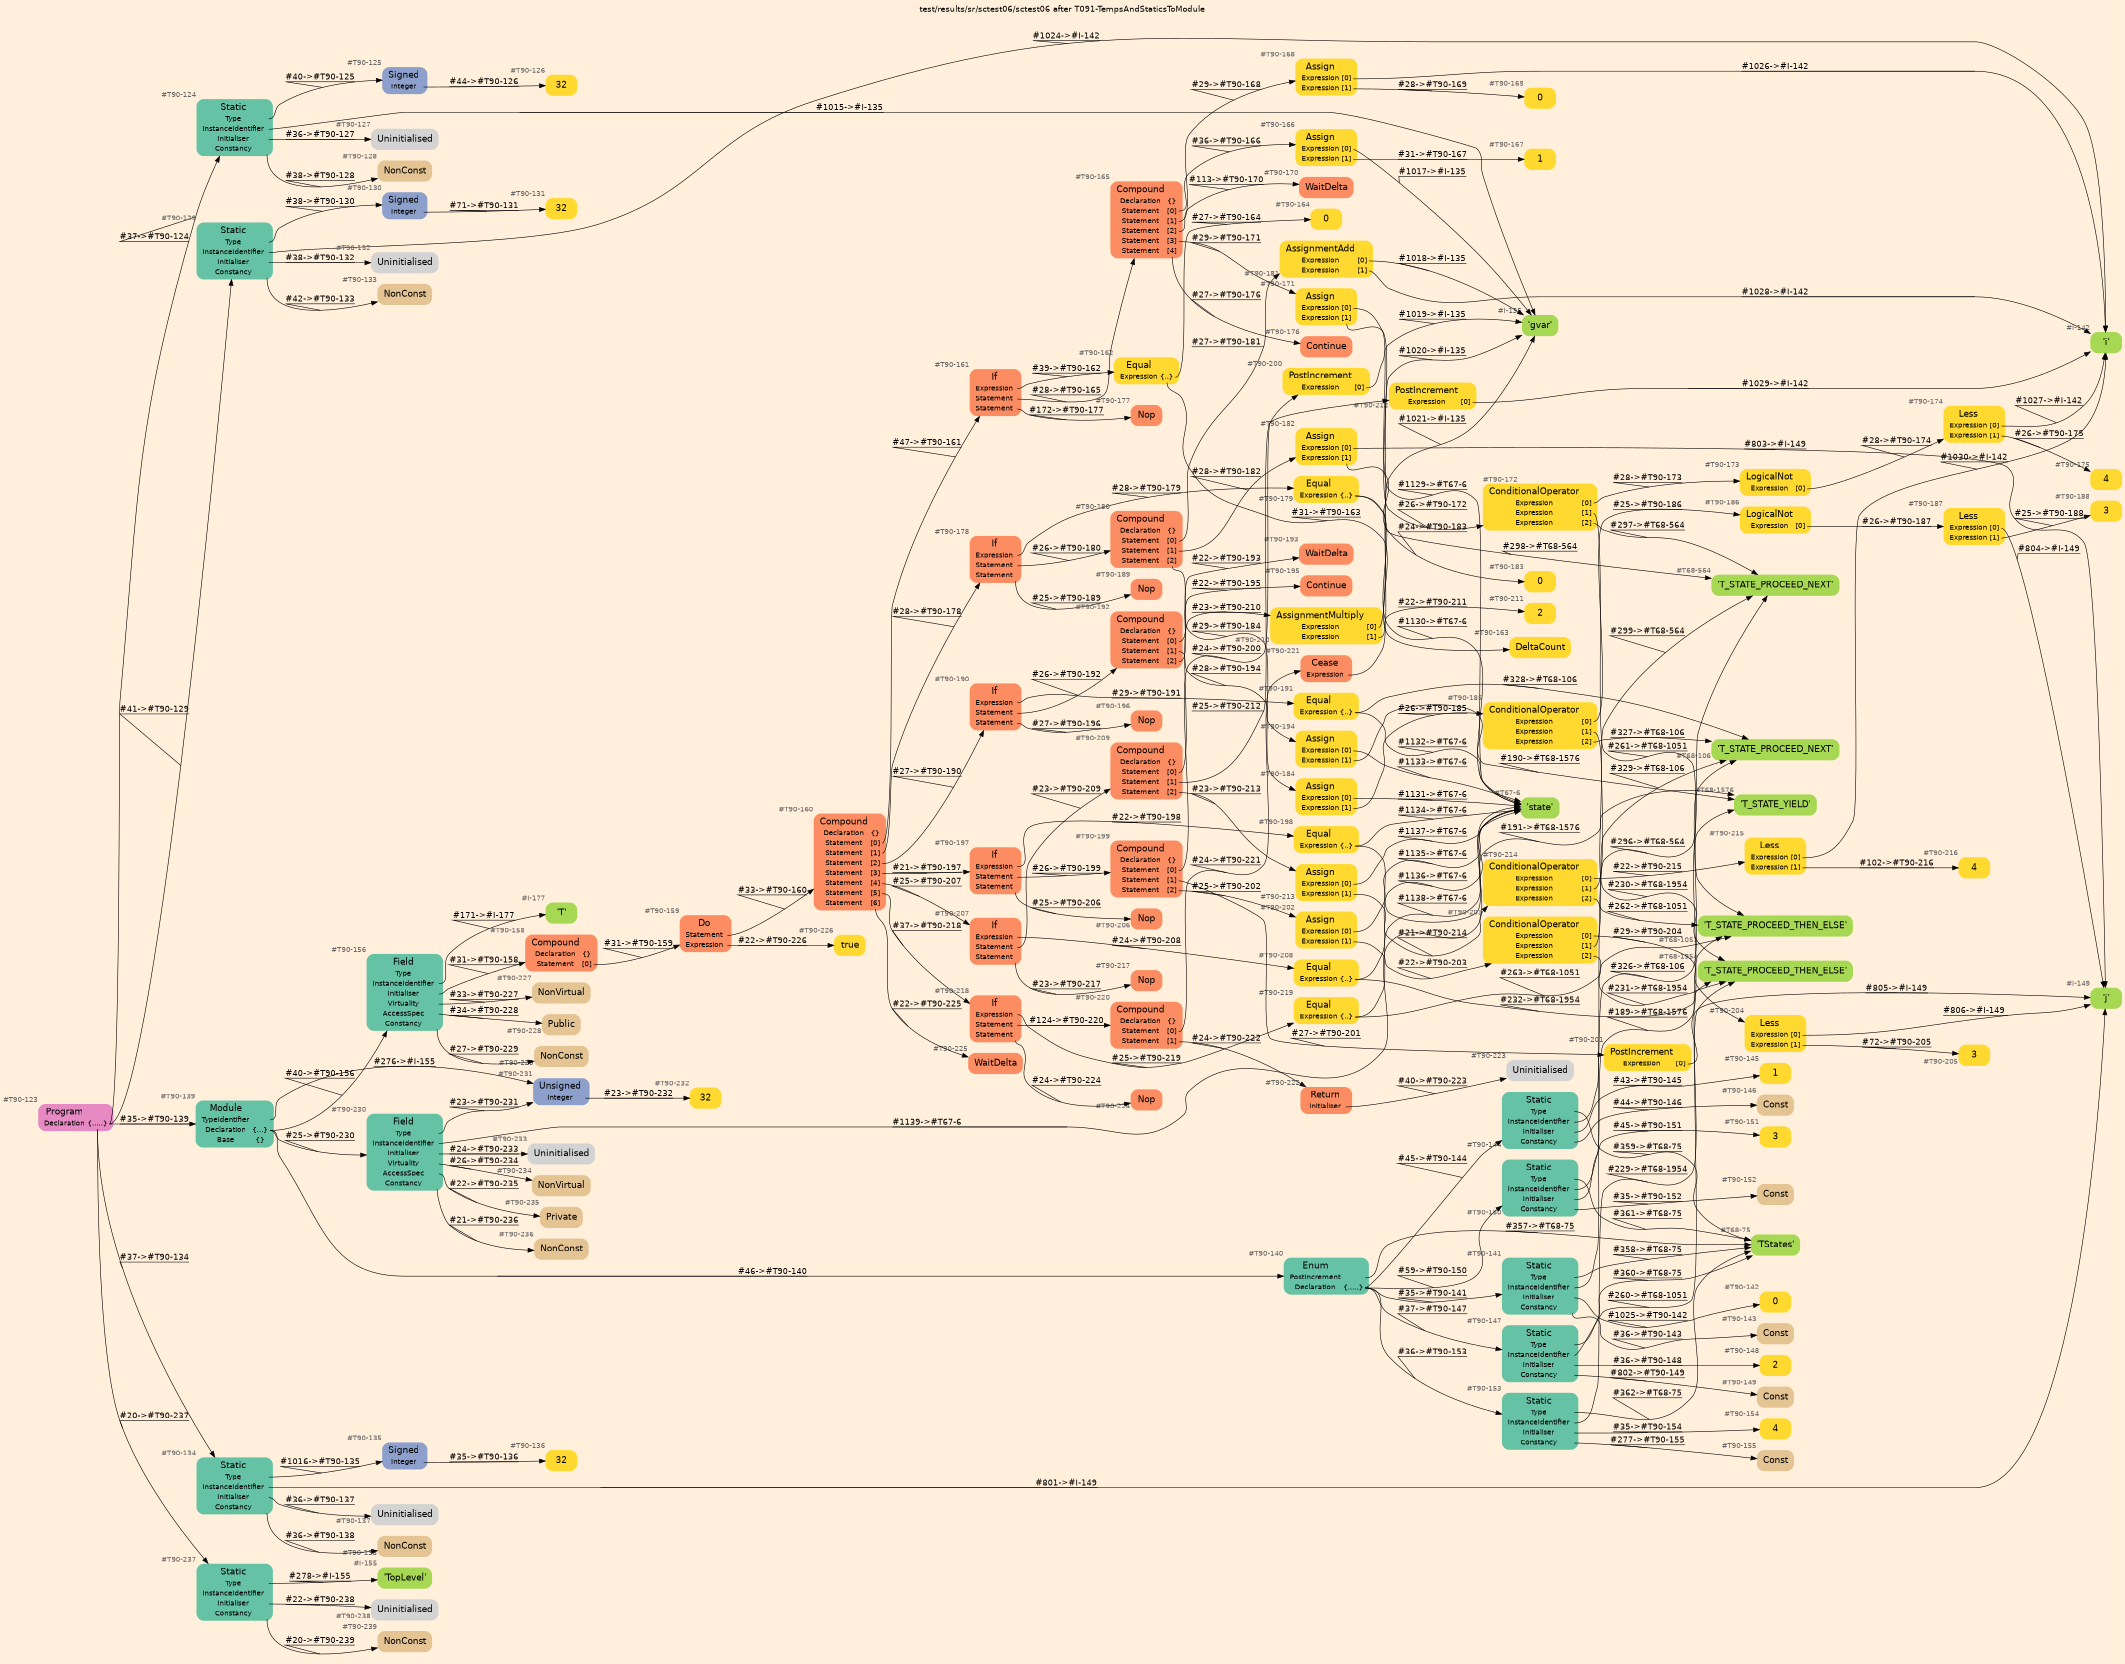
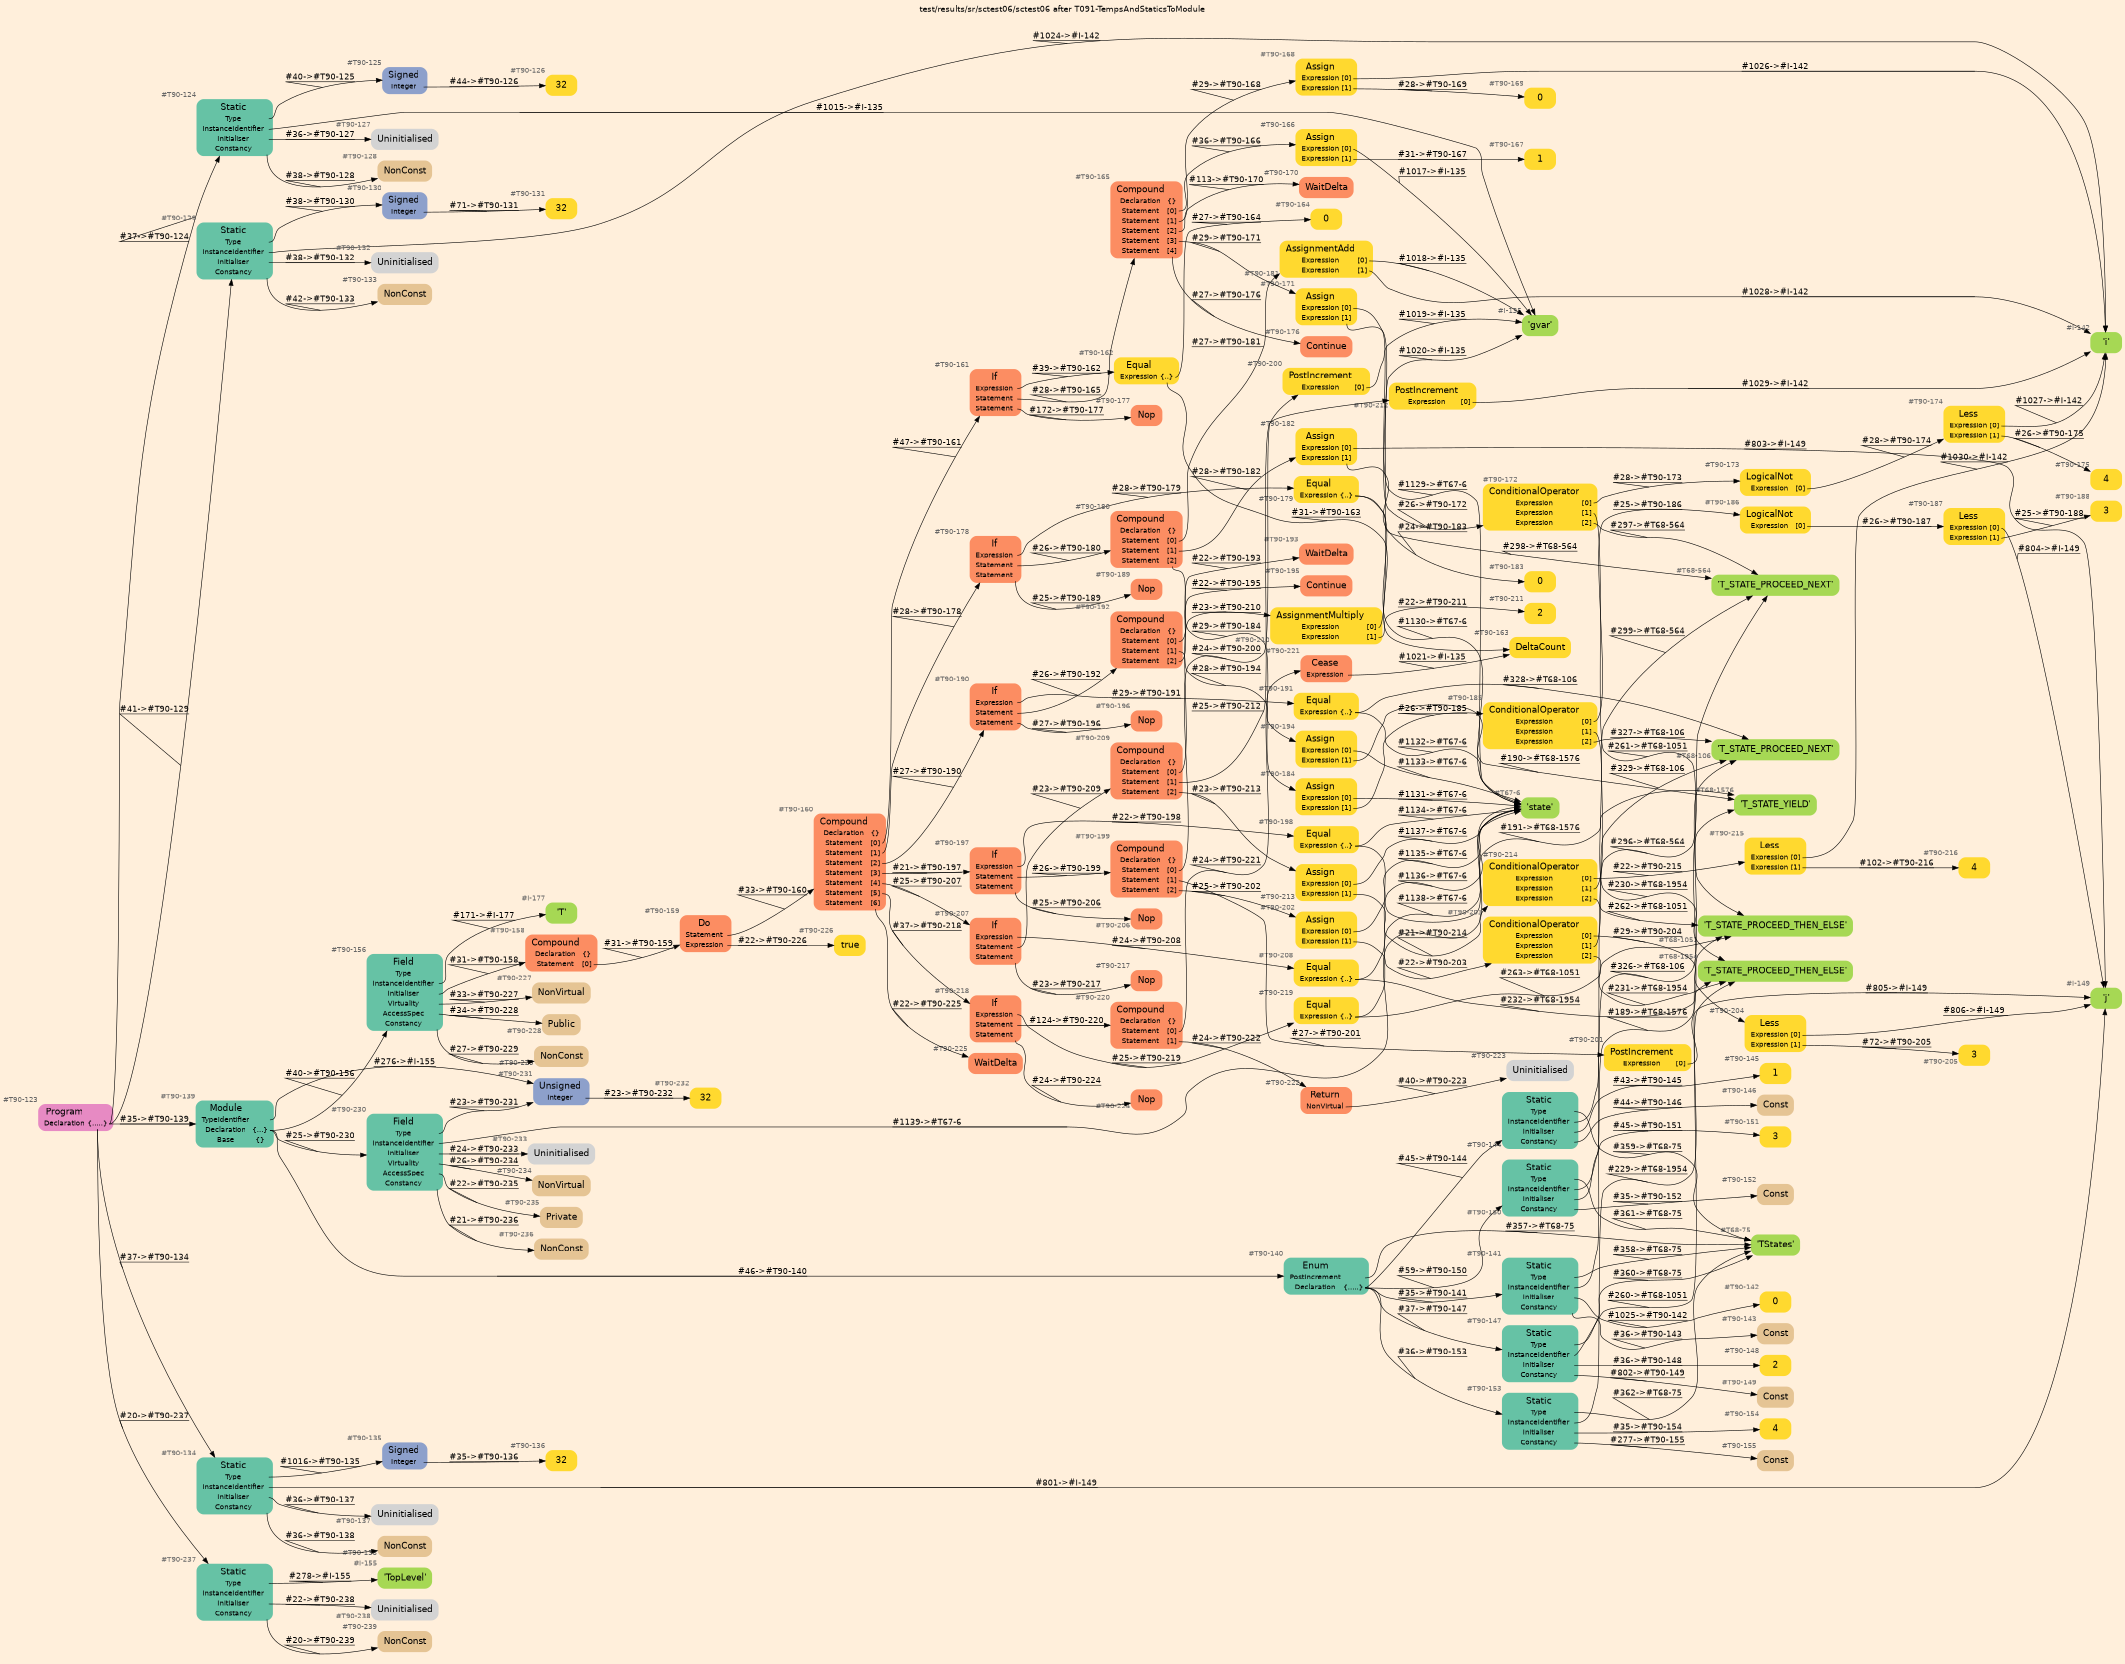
edge "Cease" -> "'gvar'": now "Cease" -> "DeltaCount"
node "Return": text "Initialiser" -> "NonVirtual"
